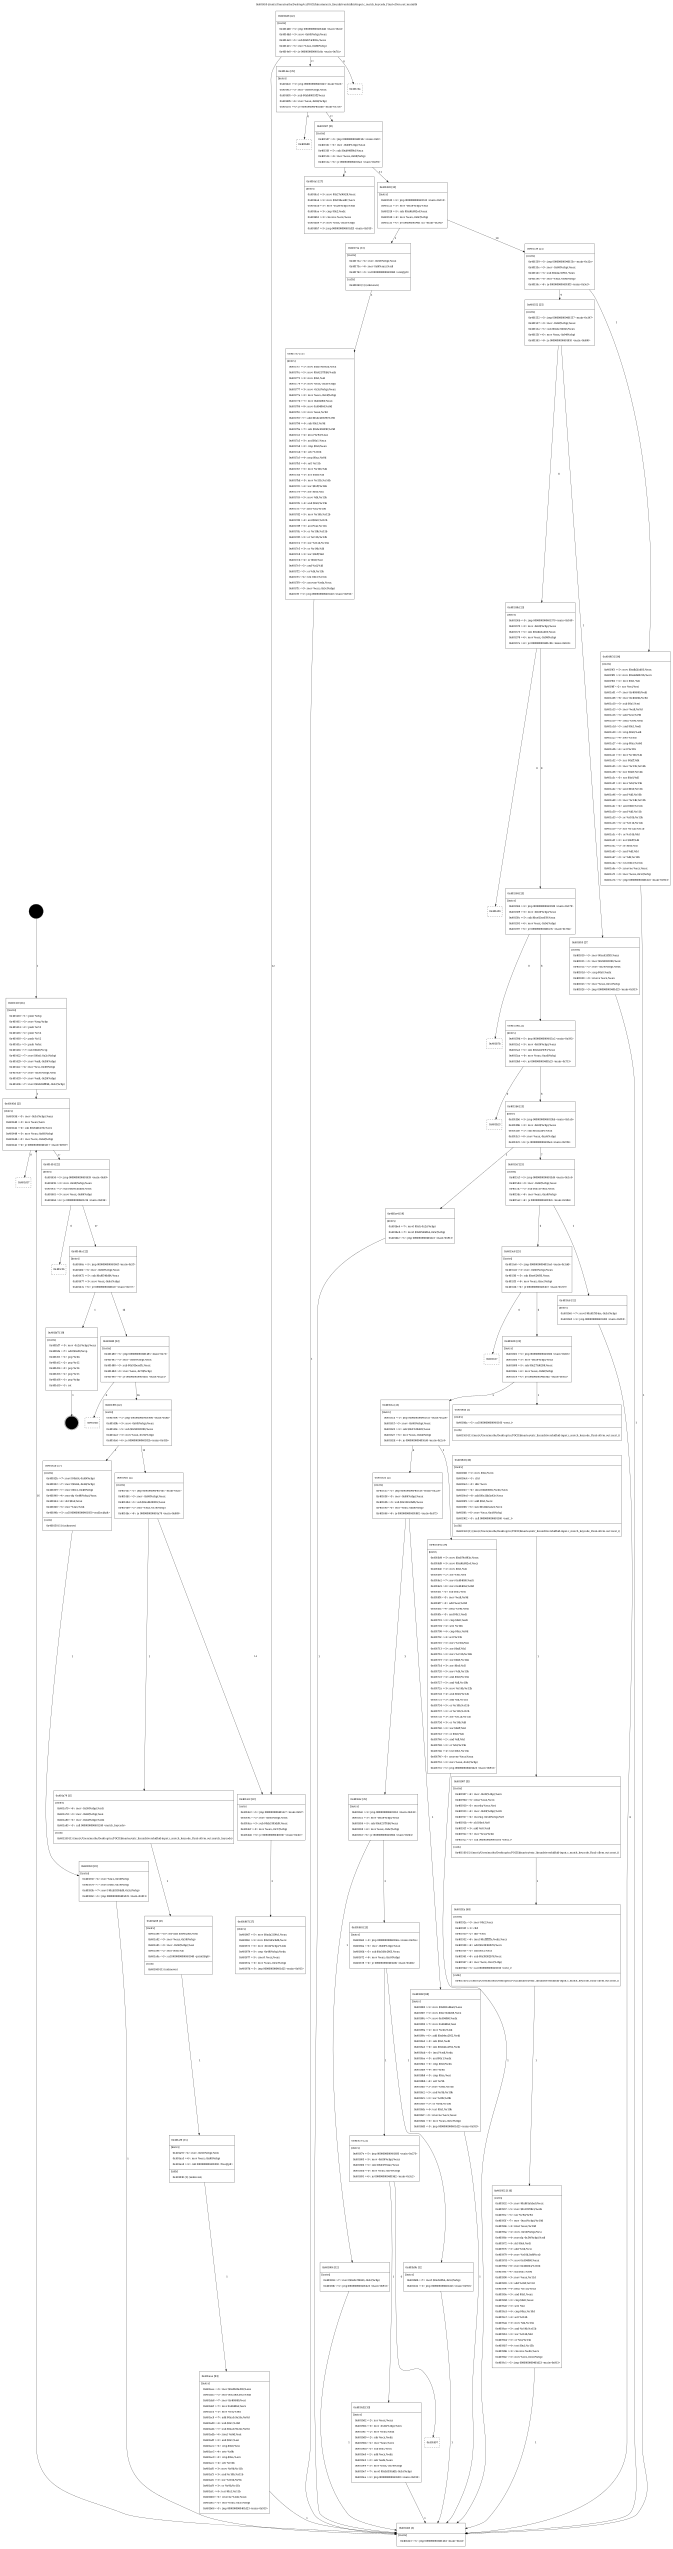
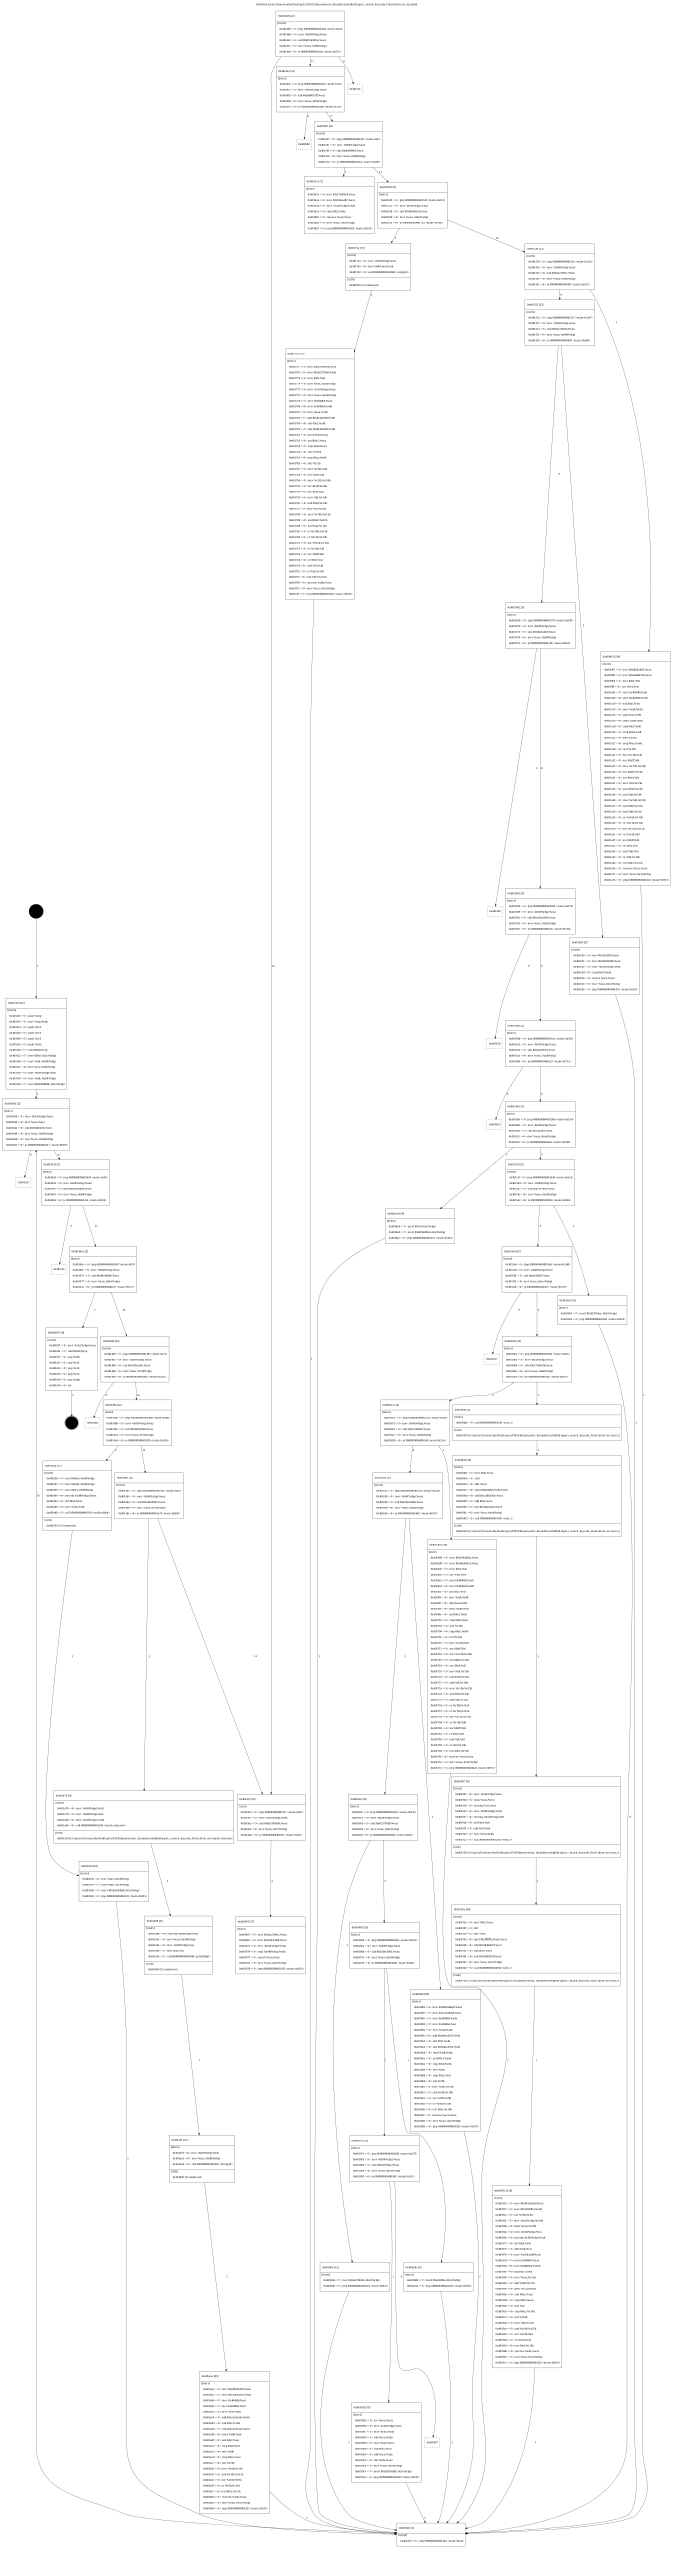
edge "0x4018da [5]" -> "0x4018df [40]": added, label "1"
